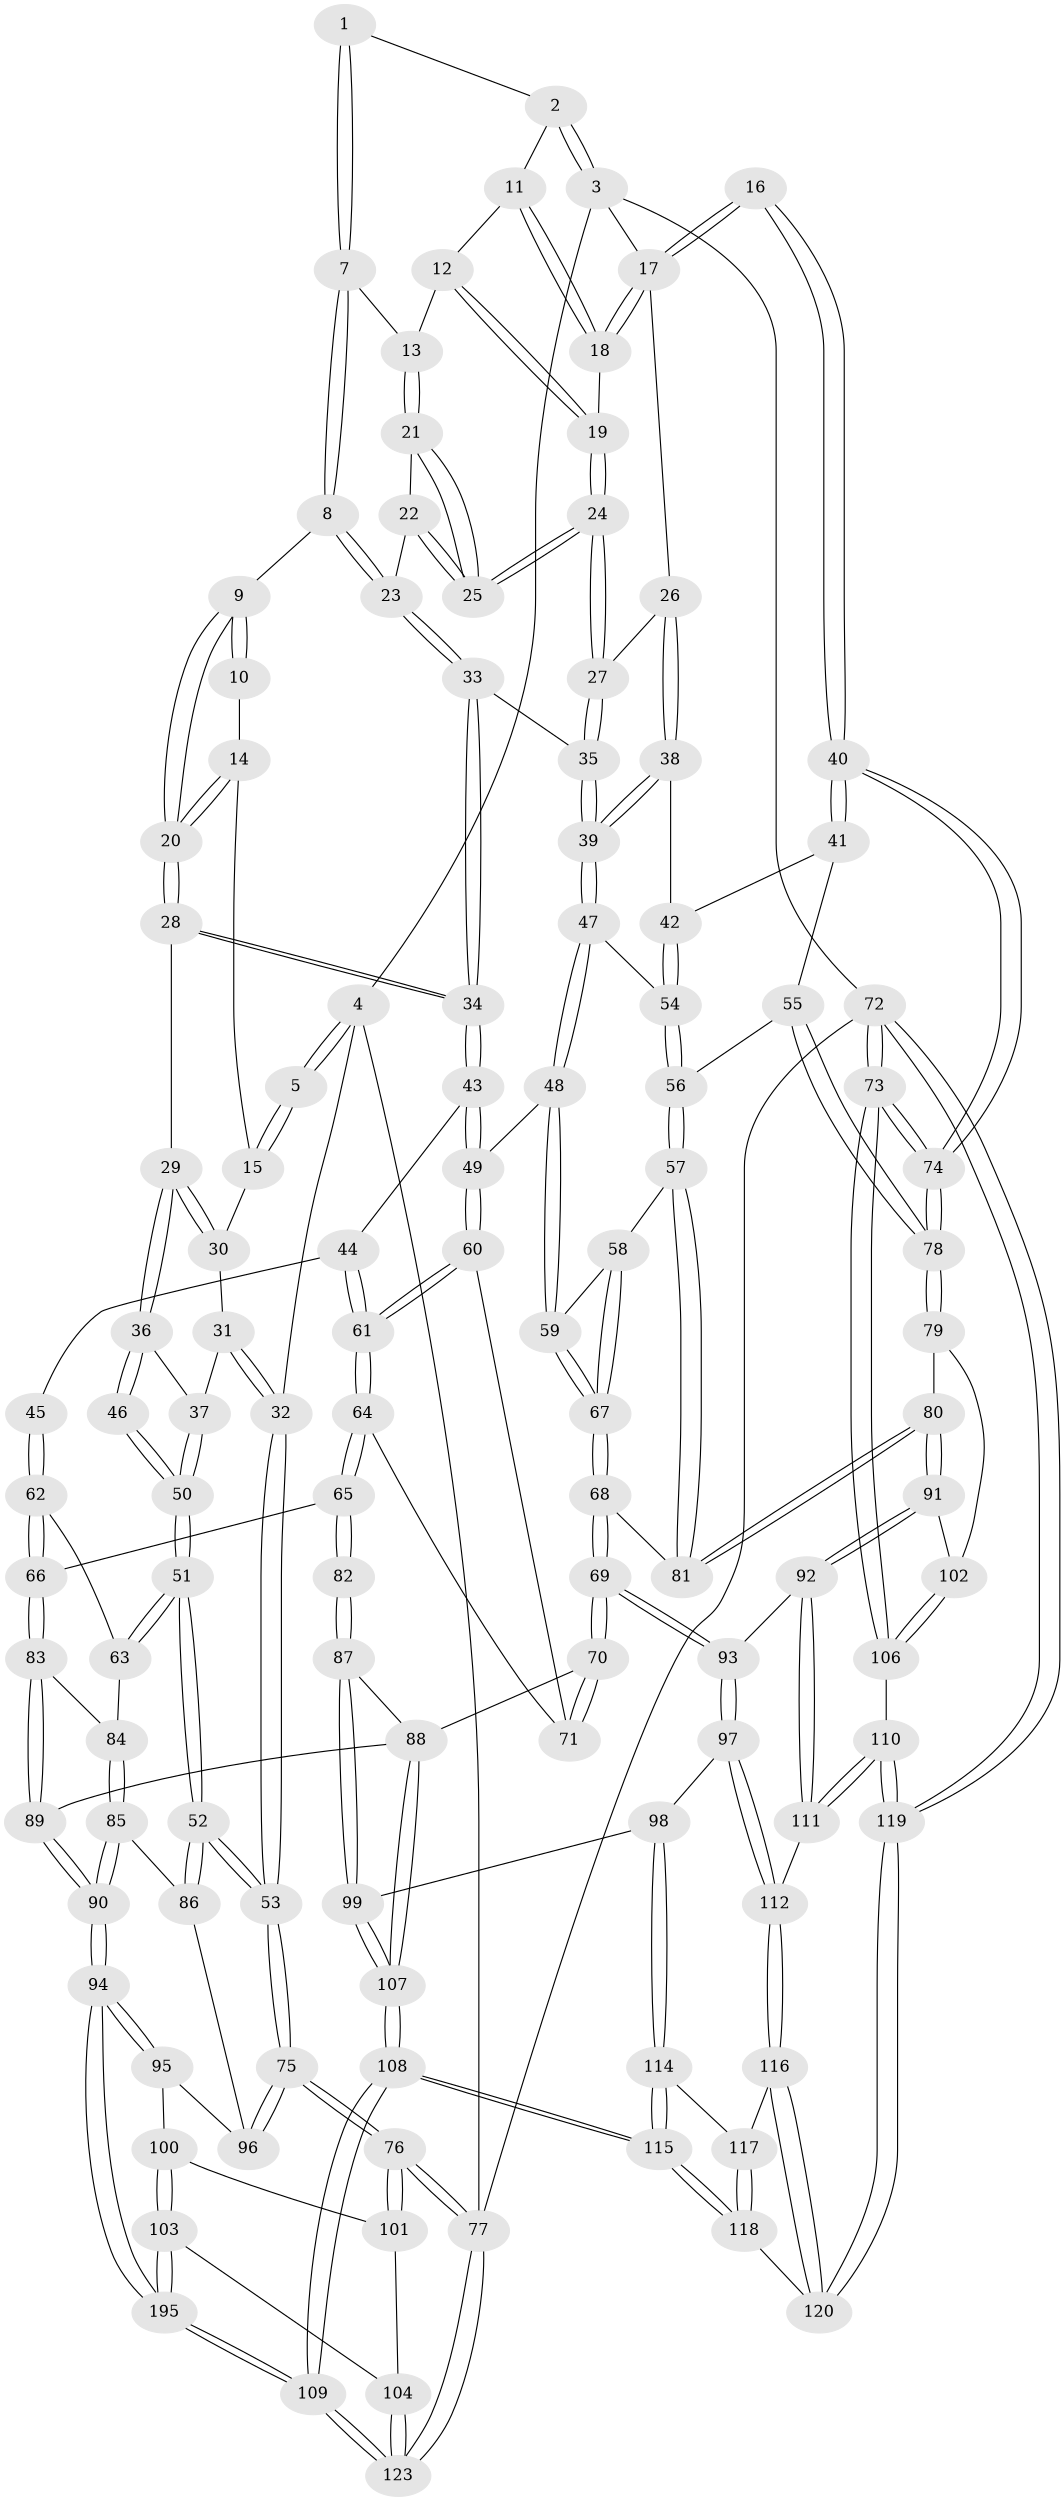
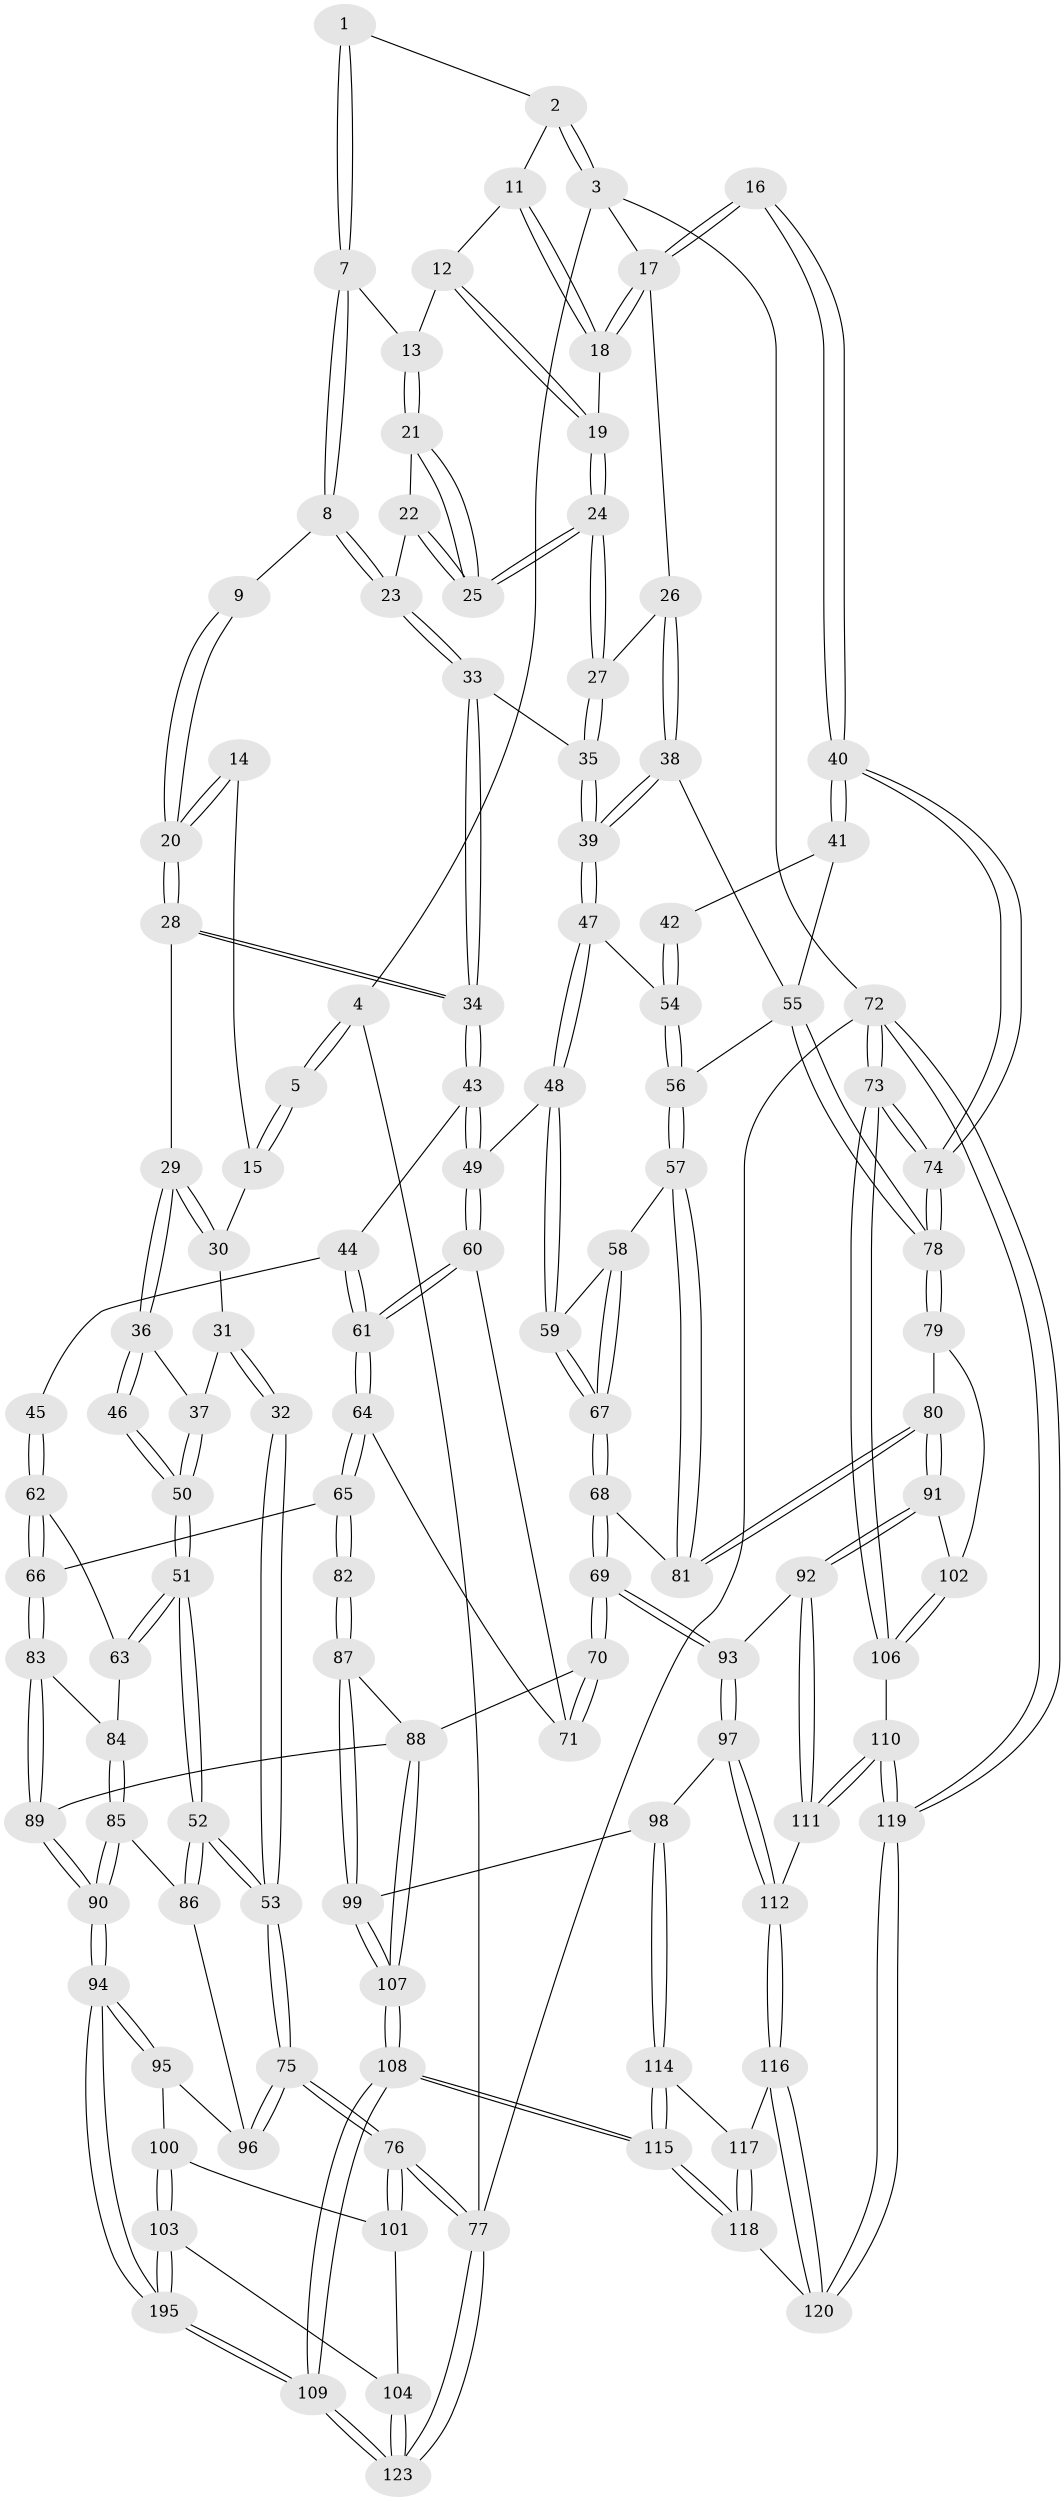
node "10": removed
edge "38" -- "42": now "38" -- "55"
edge "4" -- "32": removed
